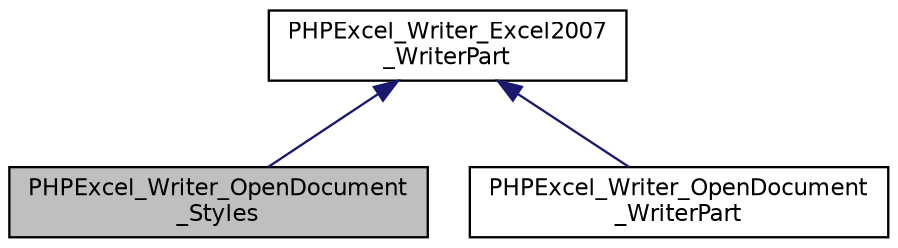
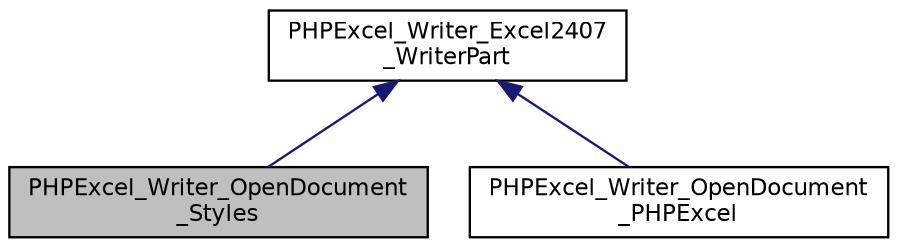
node "PHPExcel_Writer_Excel2007 _WriterPart": label "PHPExcel_Writer_Excel2007 _WriterPart" -> "PHPExcel_Writer_Excel2407 _WriterPart"
node "PHPExcel_Writer_OpenDocument _WriterPart": label "PHPExcel_Writer_OpenDocument _WriterPart" -> "PHPExcel_Writer_OpenDocument _PHPExcel"
